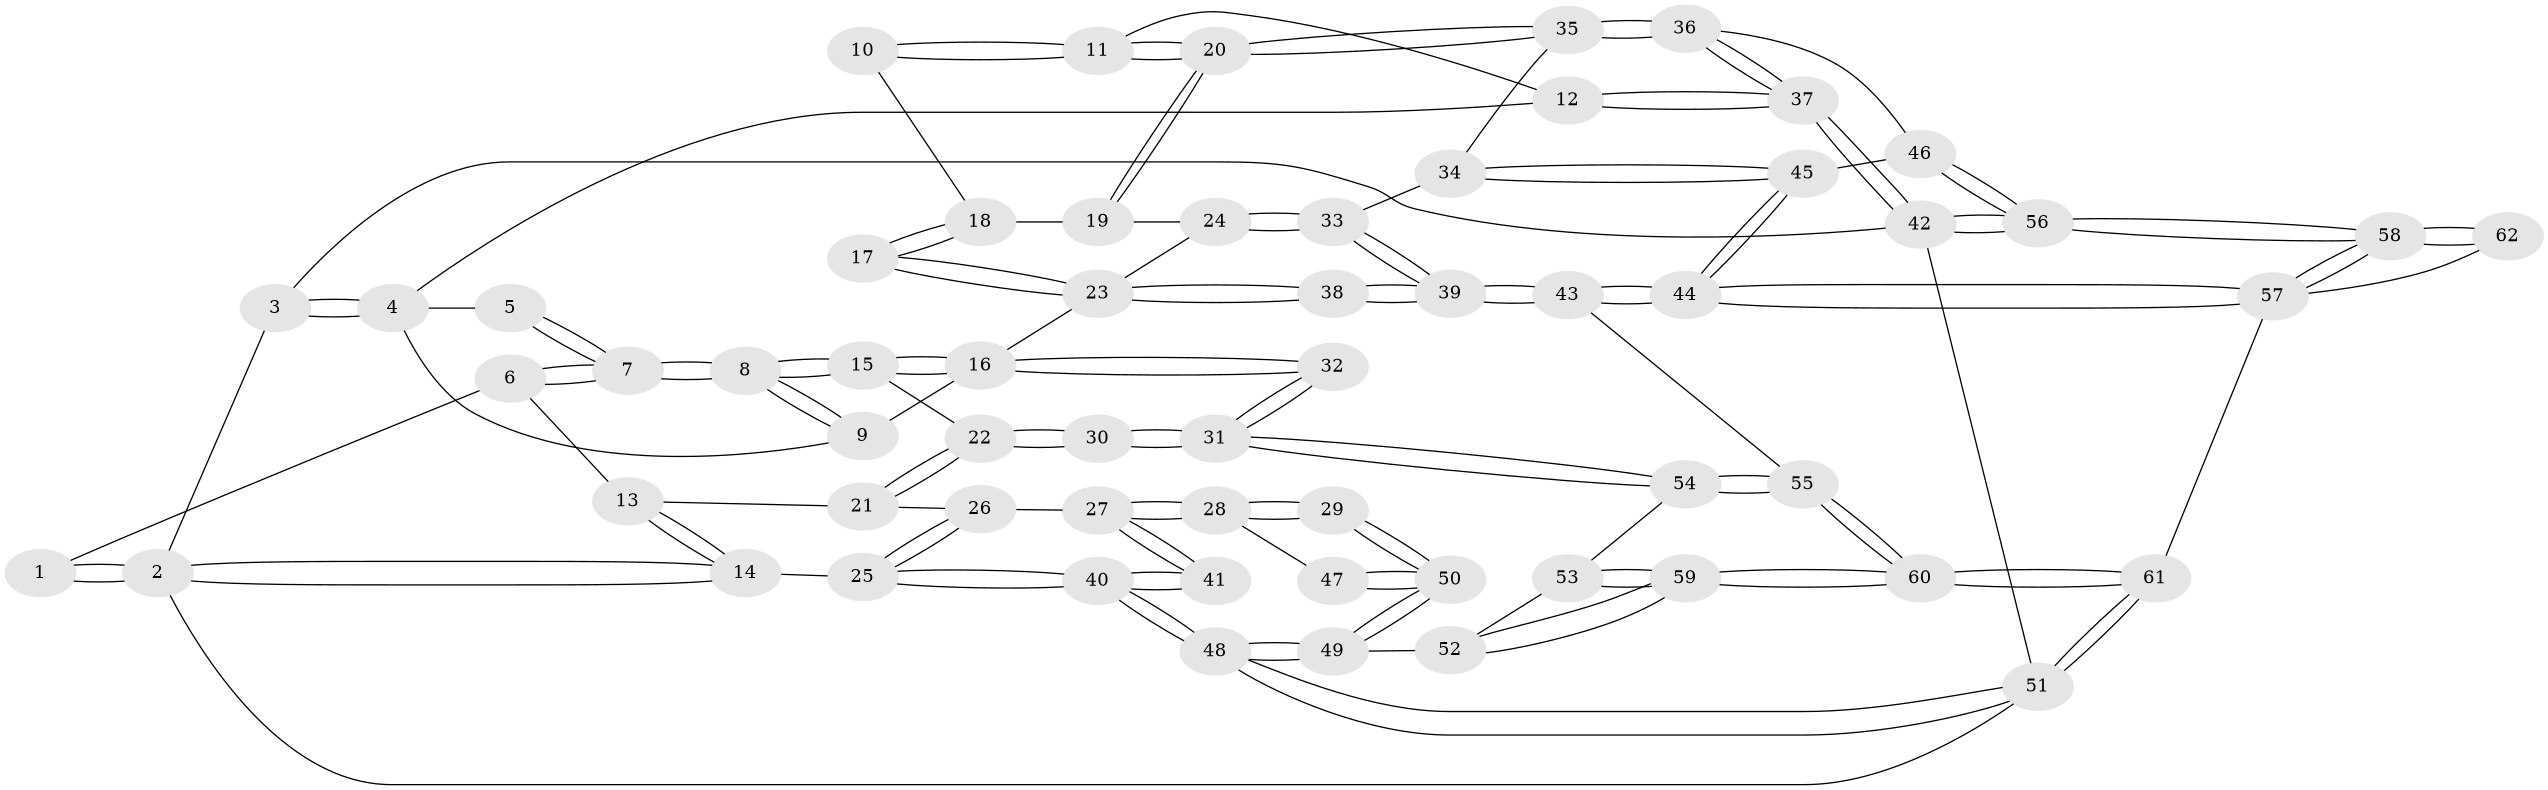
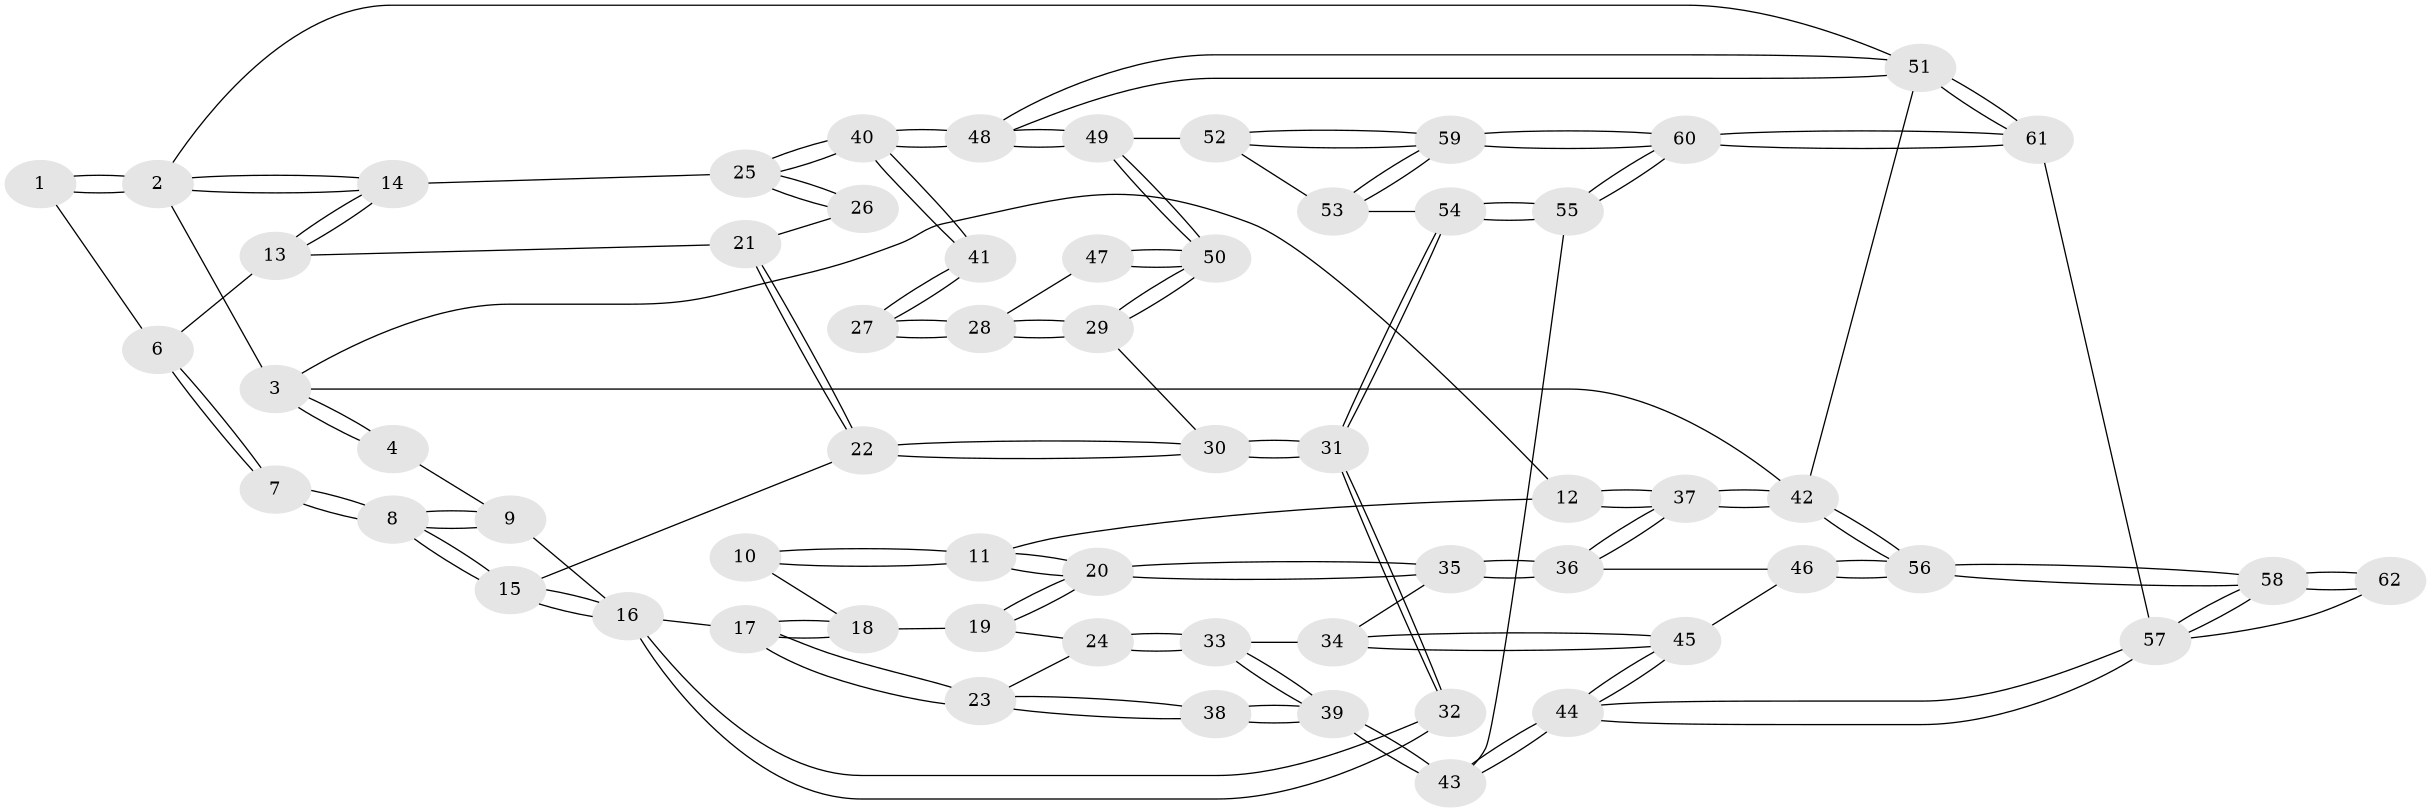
edge "12" -- "4": now "12" -- "3"
node "5": removed
edge "23" -- "16": now "17" -- "16"
edge "29" -- "30": added
edge "26" -- "27": removed
